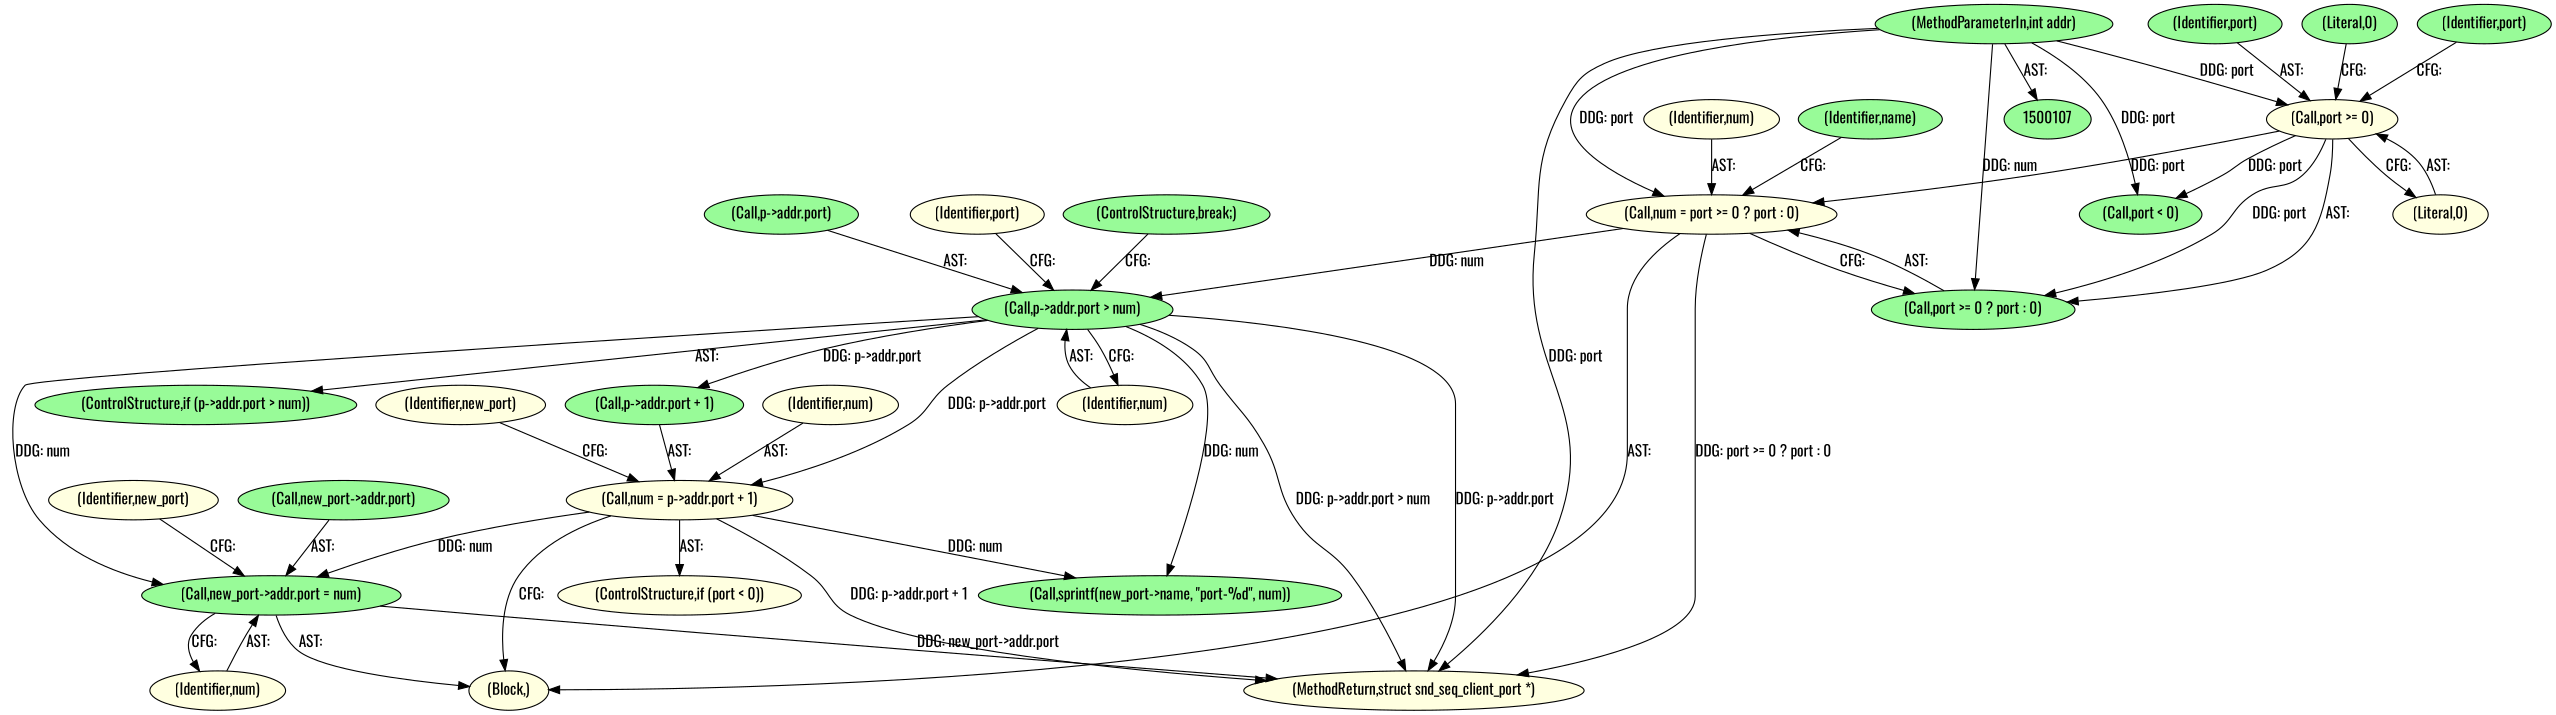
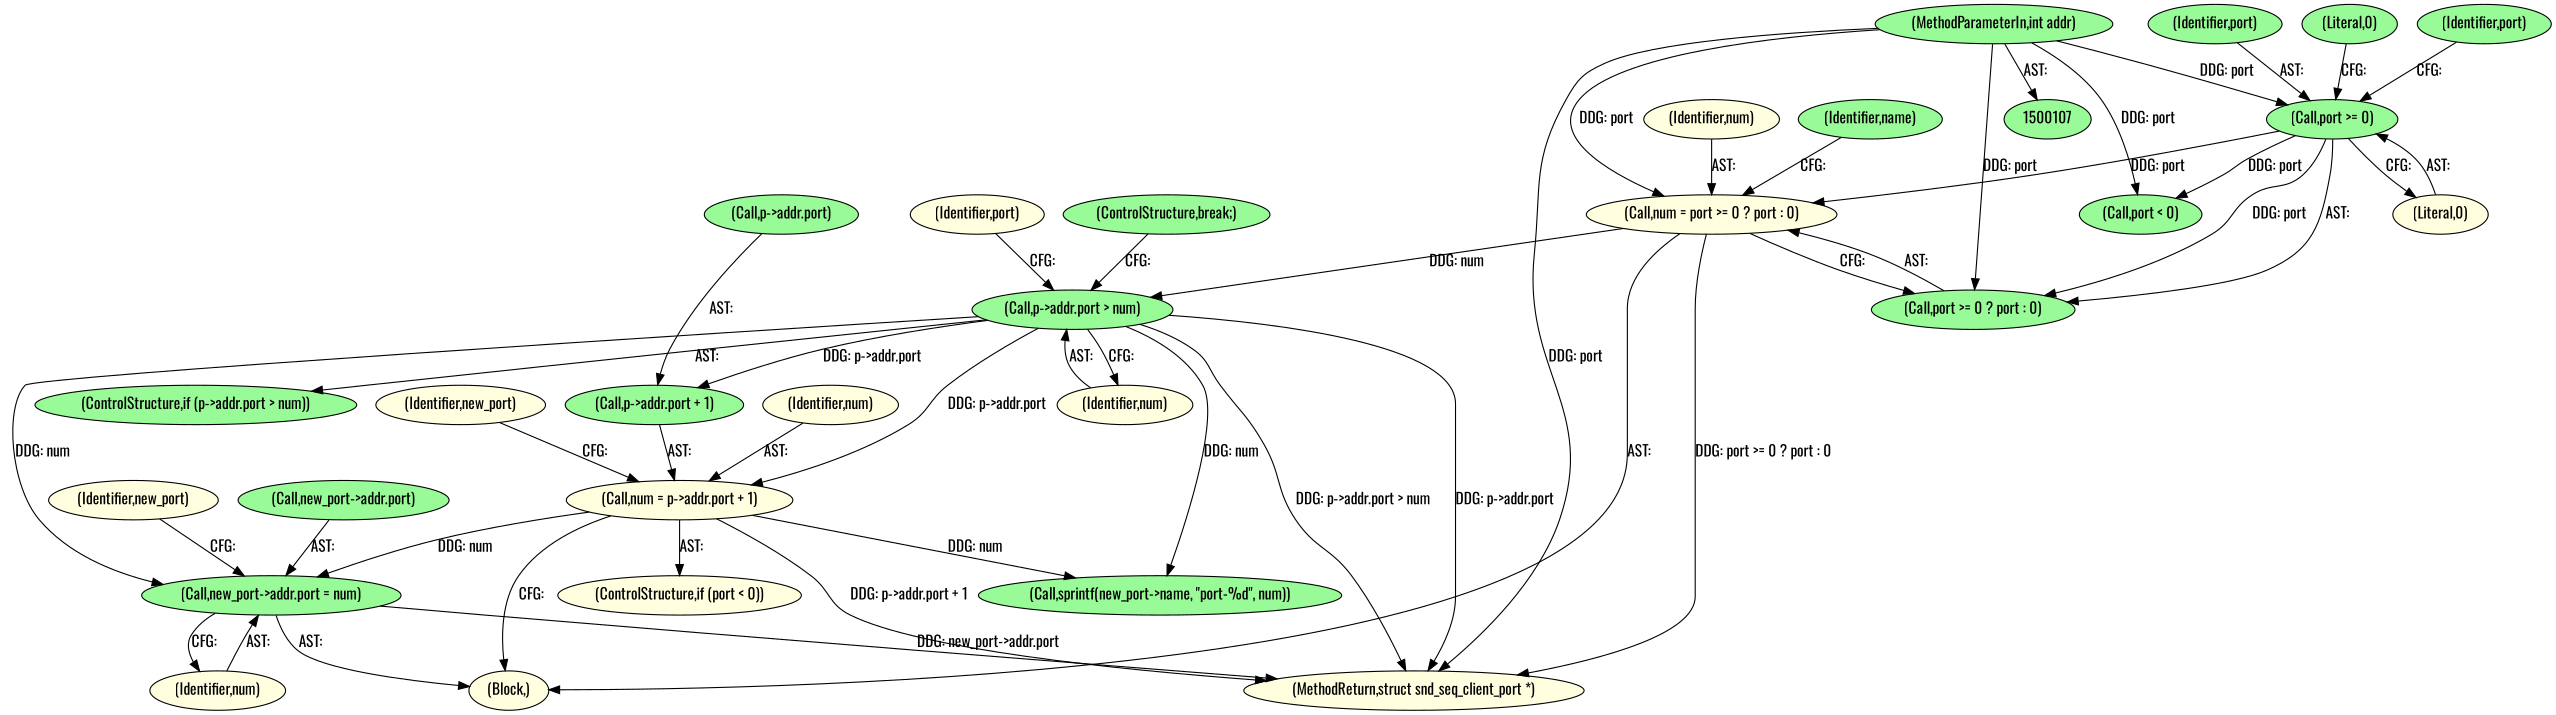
node "(Call,port >= 0)": fillcolor lightyellow -> palegreen
edge "(MethodParameterIn,int addr)" -> "(Call,port >= 0 ? port : 0)": label "DDG: num" -> "DDG: port"
edge "(Call,p->addr.port)" -> "(Call,p->addr.port > num)": now "(Call,p->addr.port)" -> "(Call,p->addr.port + 1)"
